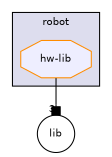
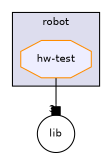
node "hw-lib": label "hw-lib" -> "hw-test"
